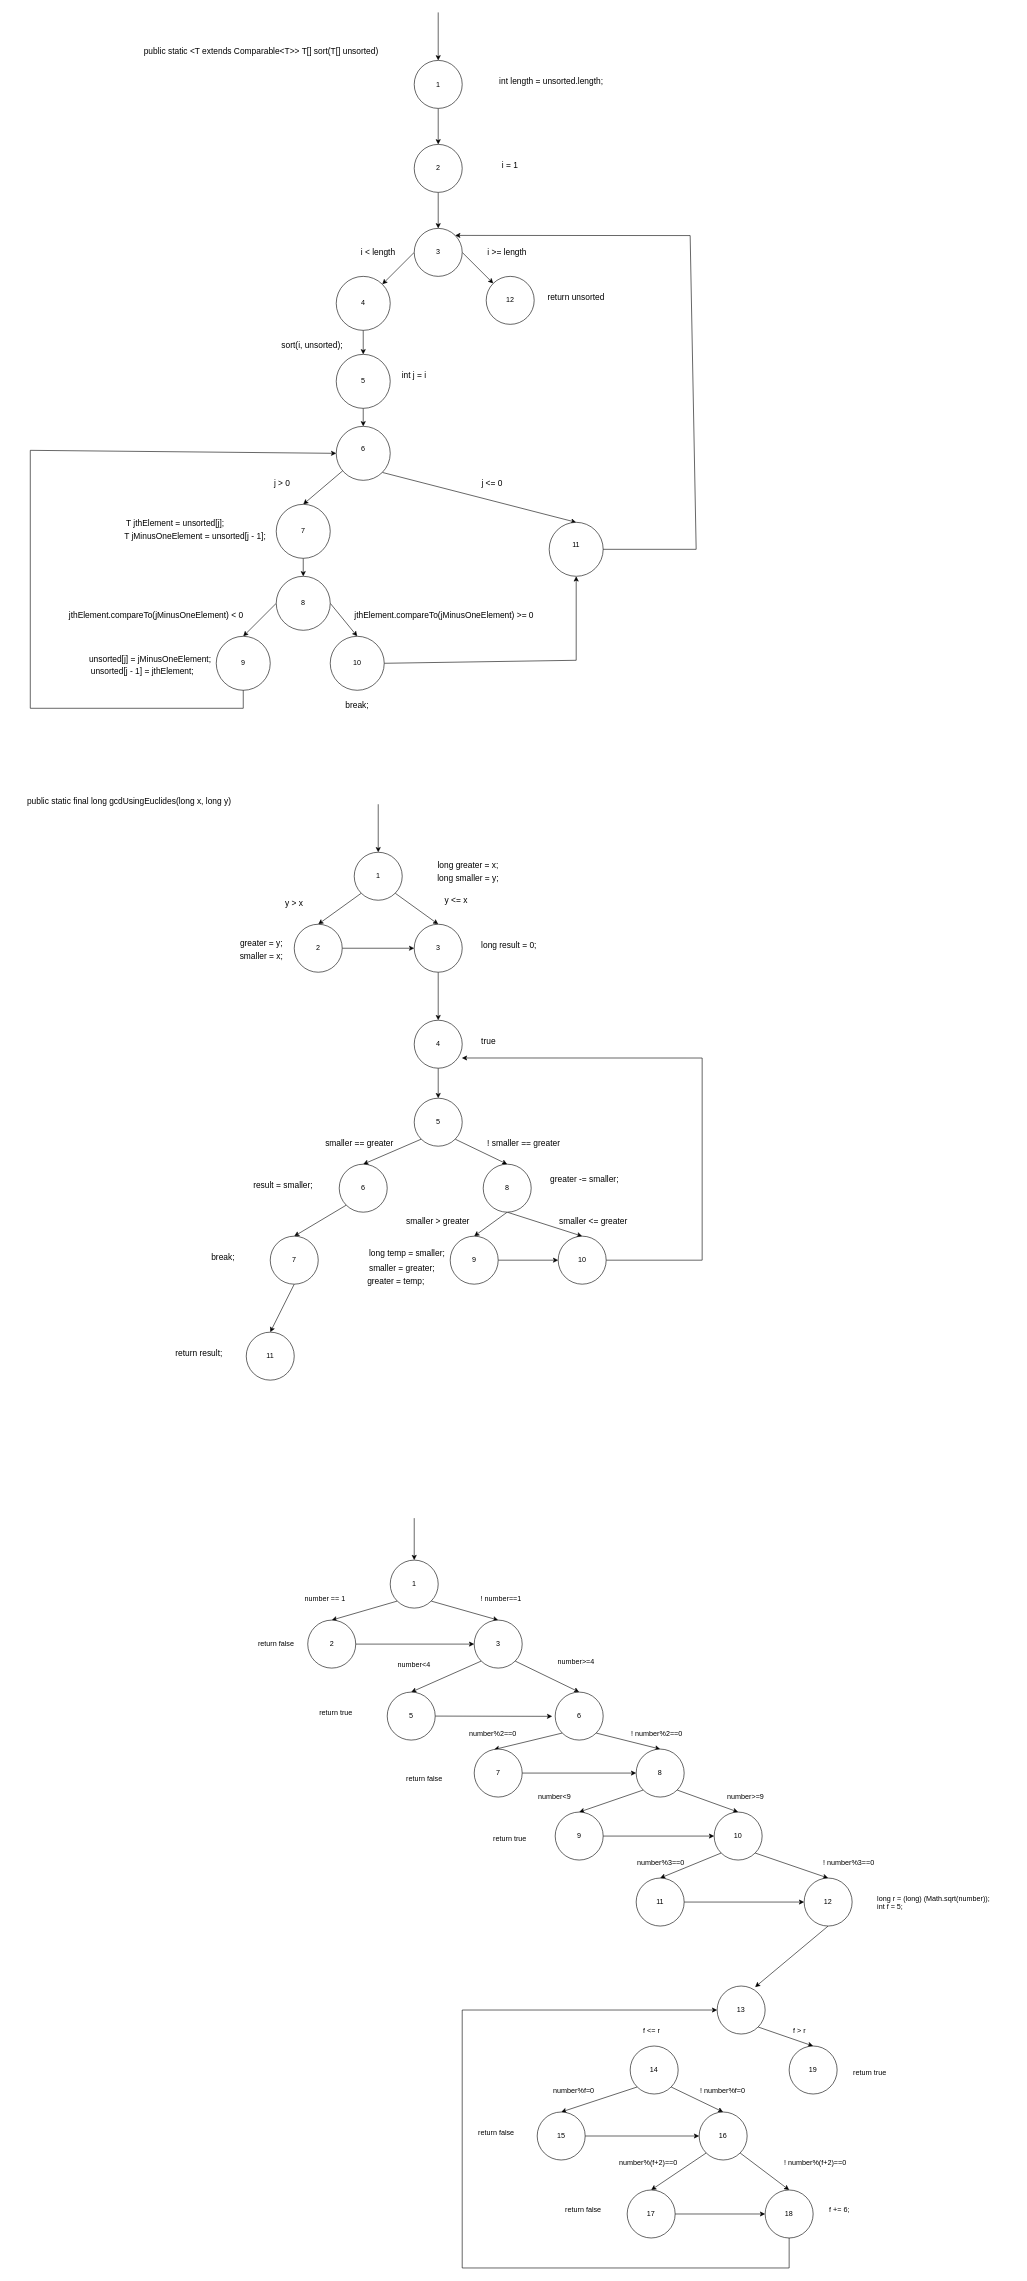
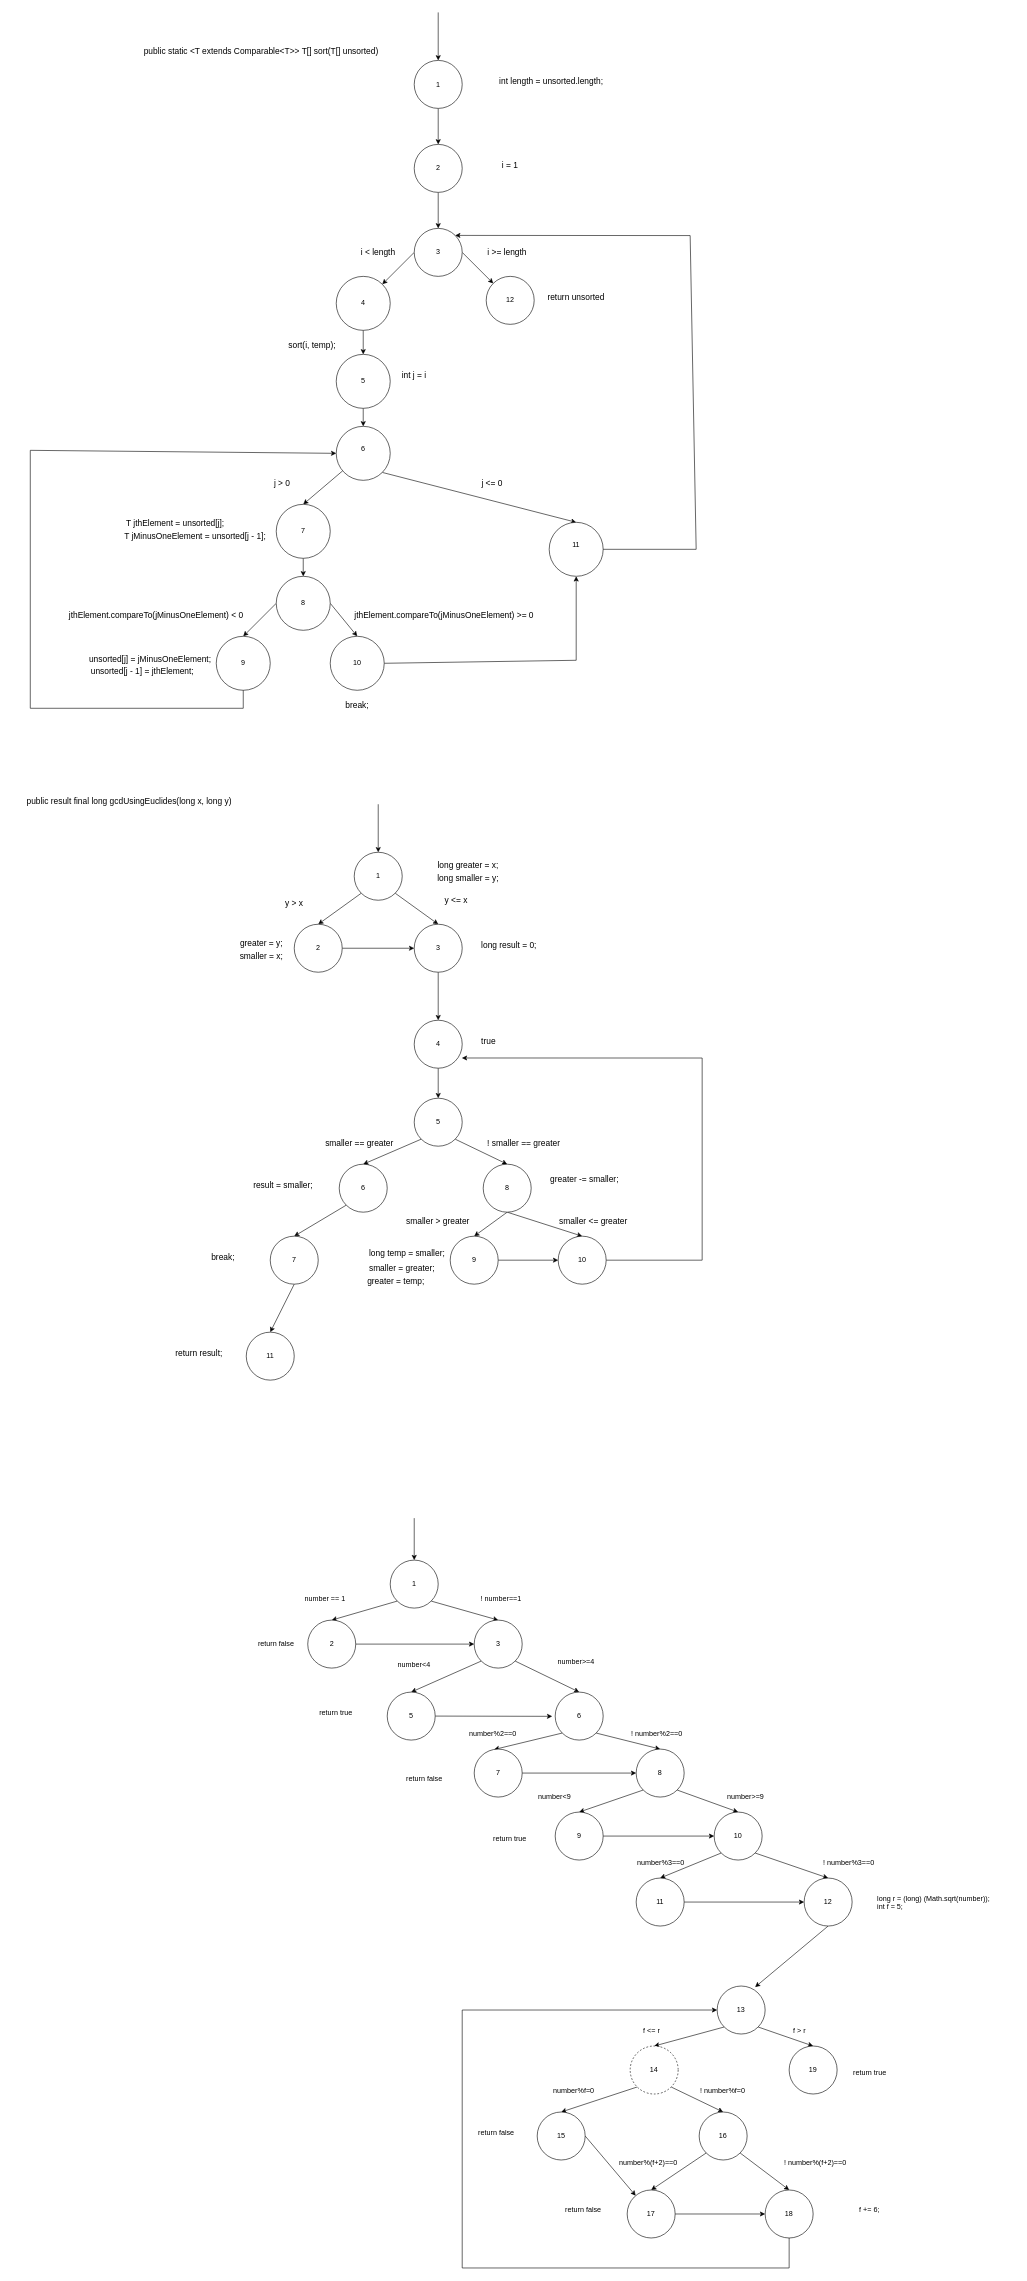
node "sort(i, unsorted);": label "sort(i, unsorted);" -> "sort(i, temp);"
node "public static final long gcdUsingEuclides(long x, long y)": label "public static final long gcdUsingEuclides(long x, long y)" -> "public result final long gcdUsingEuclides(long x, long y)"
edge "13" -> "14": added
node "14": style solid -> dashed
edge "15" -> "16": now "15" -> "17"
node "f += 6;": moved (858, 2214) -> (888, 2214)
